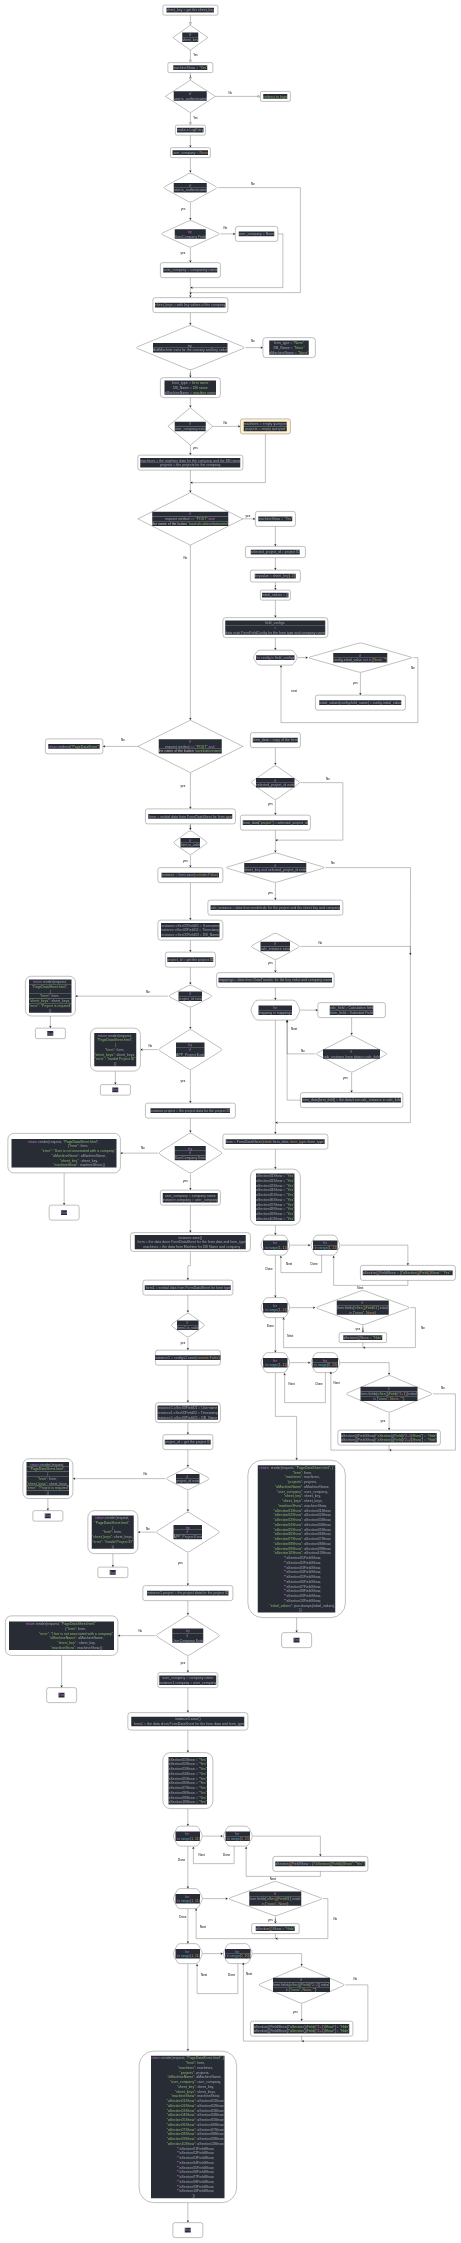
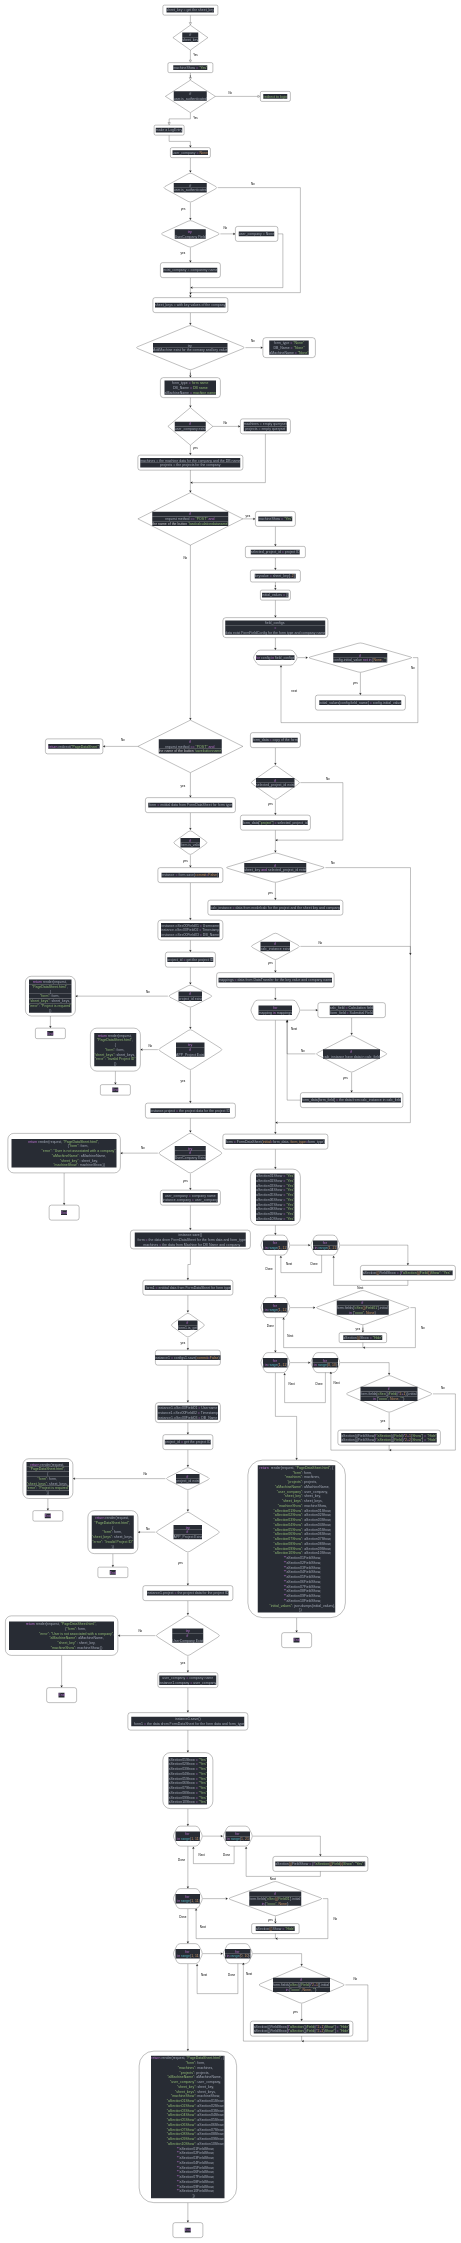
node "make a LogEntry": moved (190, 130) -> (169, 130)
node "machines = empty queryset projects = empty queryset": fillcolor #fff2cc -> #ffffff
node "form = enitital data from FormDataSheet for form type": moved (190, 816) -> (190, 805)
node "instance.save() form = the data drom FormDataSheet for the form data and form_type machines = the data from Machine for DB Name and company": moved (190, 1242) -> (190, 1240)
node "if form1.is_valid": label "if form1.is_valid" -> "if form1.is_get"
